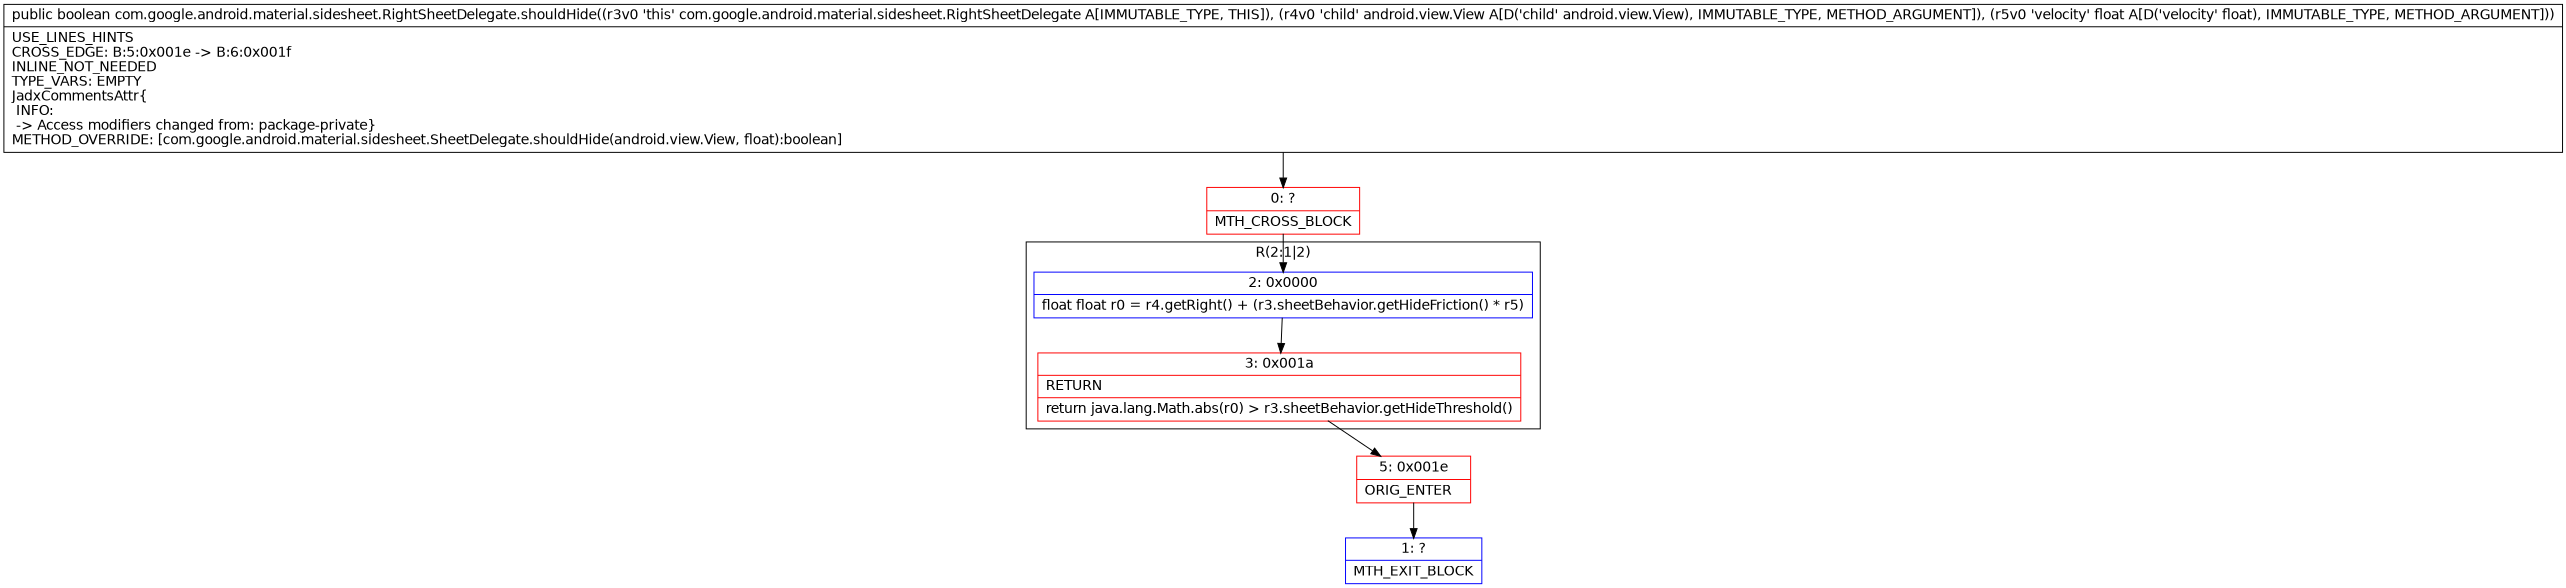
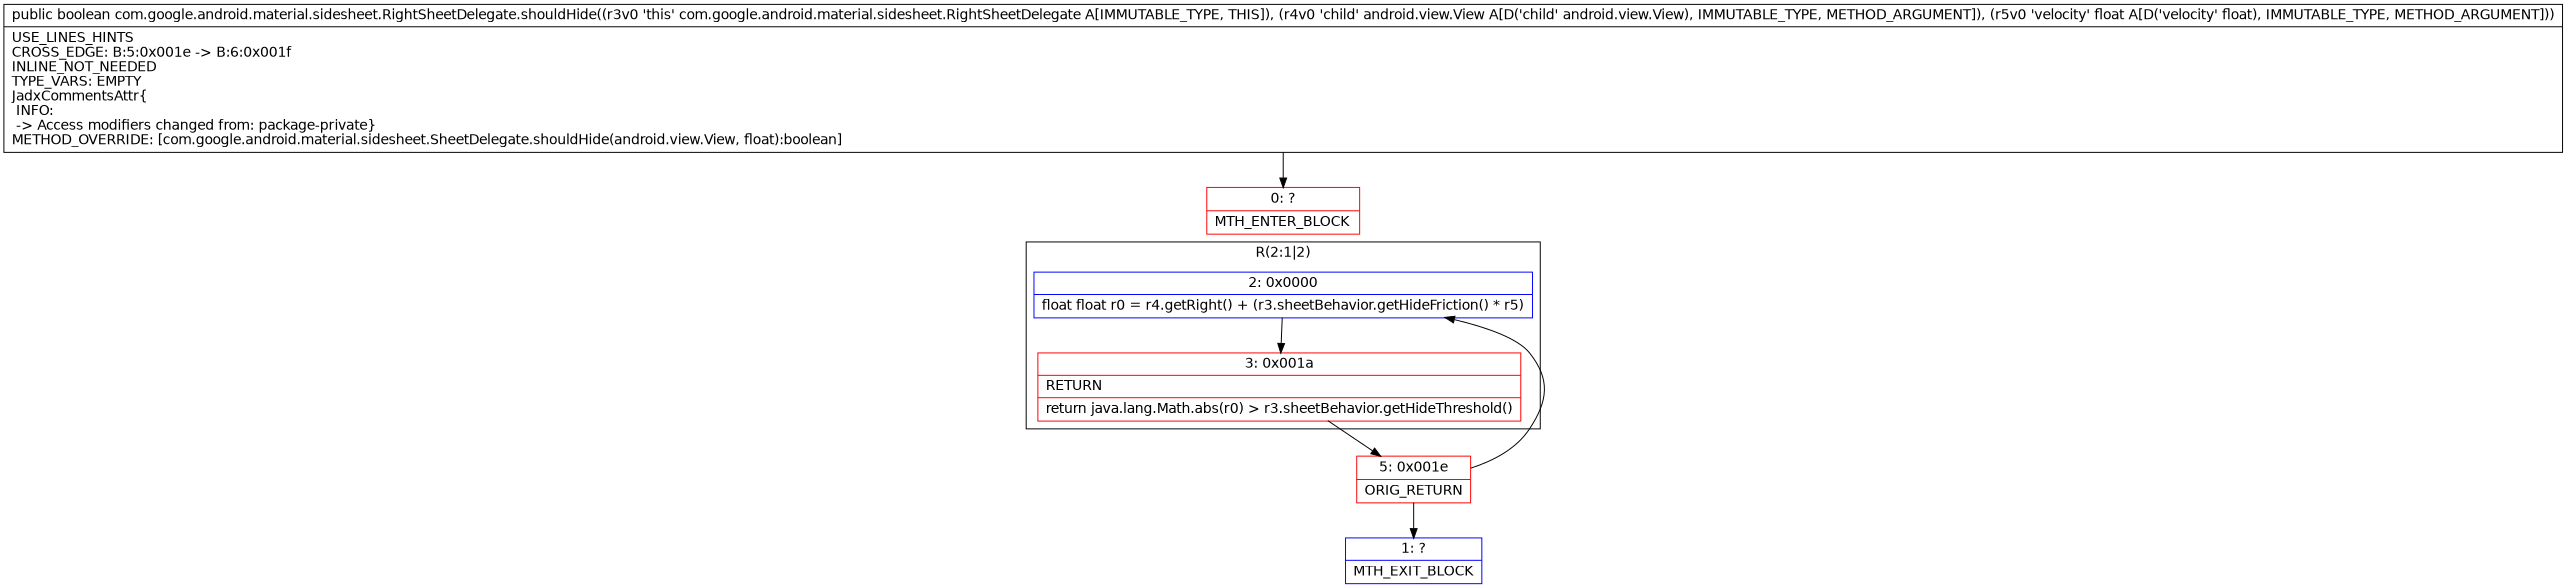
node "0: ?": text "MTH_CROSS_BLOCK" -> "MTH_ENTER_BLOCK"
edge "0: ?" -> "2: 0x0000": now "5: 0x001e" -> "2: 0x0000"
node "5: 0x001e": text "ORIG_ENTER" -> "ORIG_RETURN"
